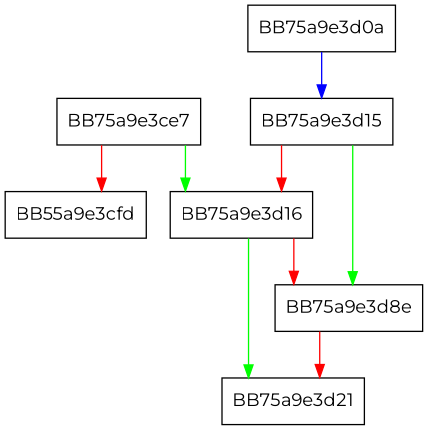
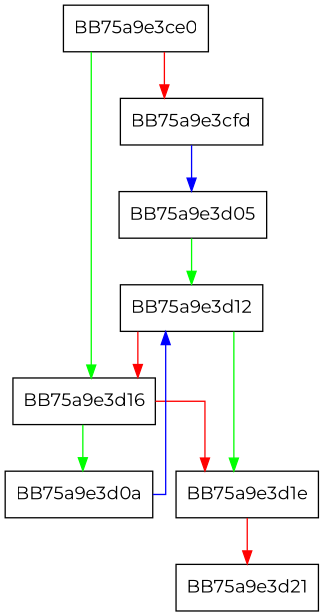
node "BB75a9e3ce7": label "BB75a9e3ce7" -> "BB75a9e3ce0"
node "BB75a9e3d15": label "BB75a9e3d15" -> "BB75a9e3d12"
node "BB55a9e3cfd": label "BB55a9e3cfd" -> "BB75a9e3cfd"
node "BB75a9e3d05": added
edge "BB75a9e3d16" -> "BB75a9e3d21": now "BB75a9e3d16" -> "BB75a9e3d0a"
node "BB75a9e3d8e": label "BB75a9e3d8e" -> "BB75a9e3d1e"
